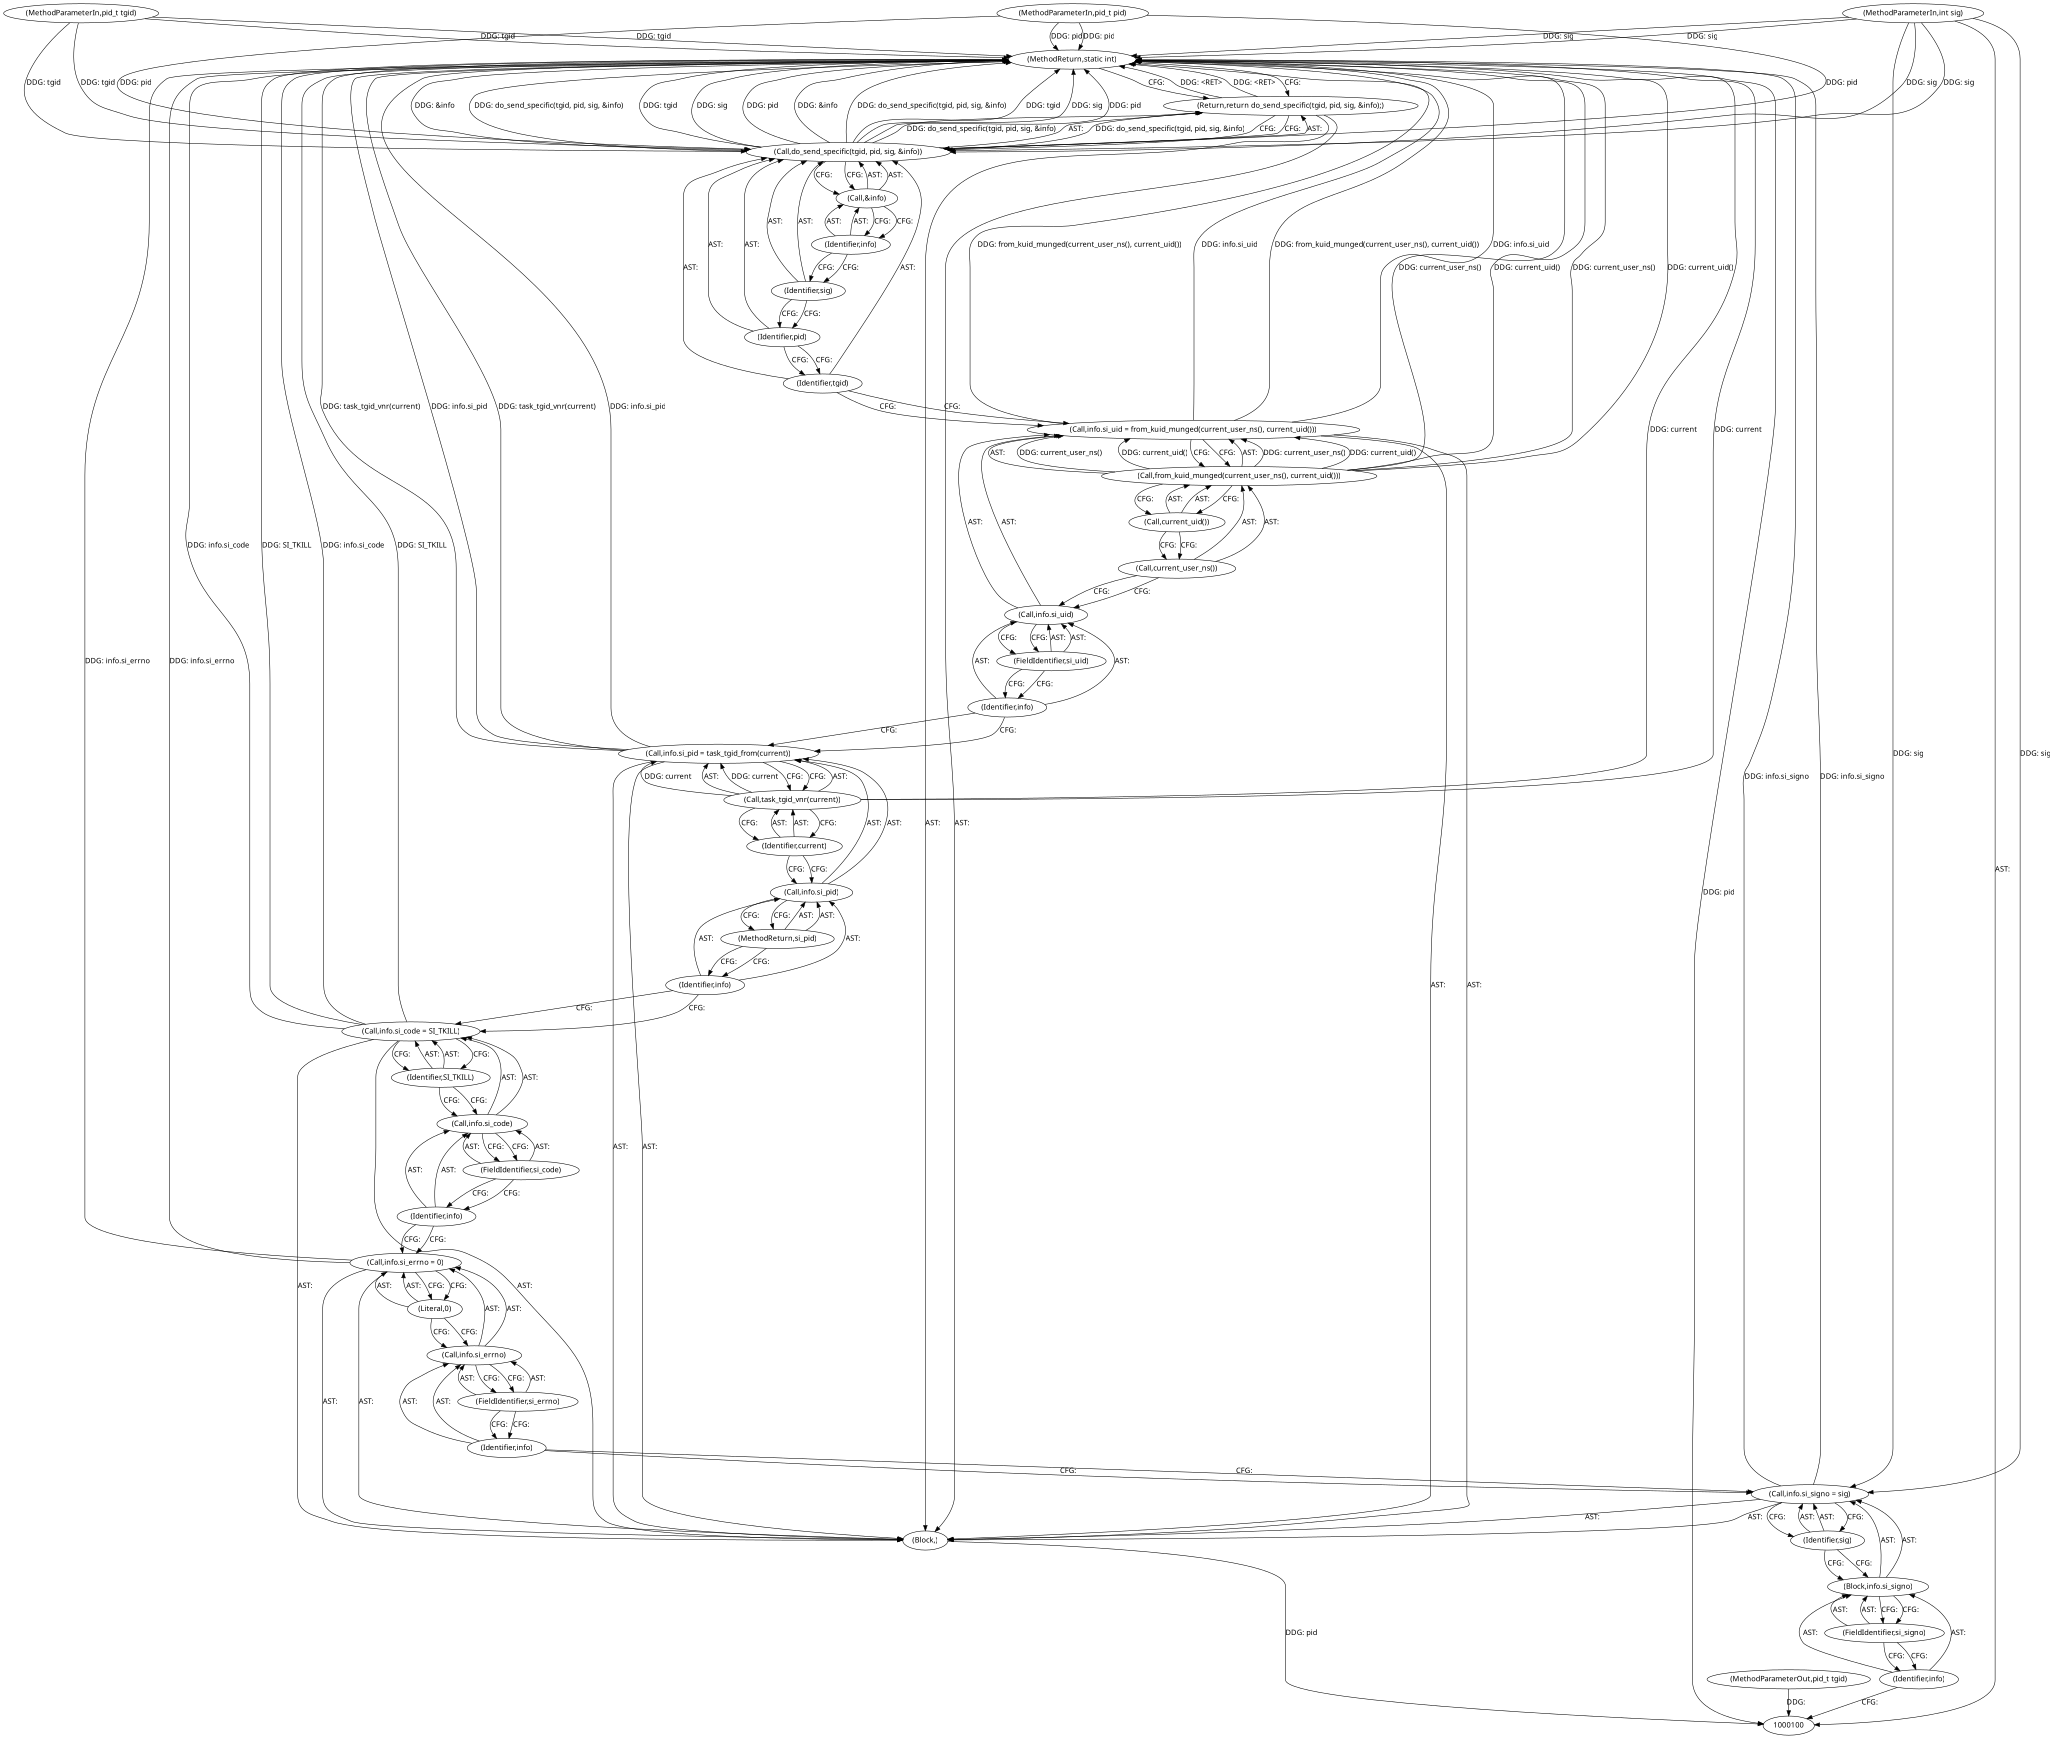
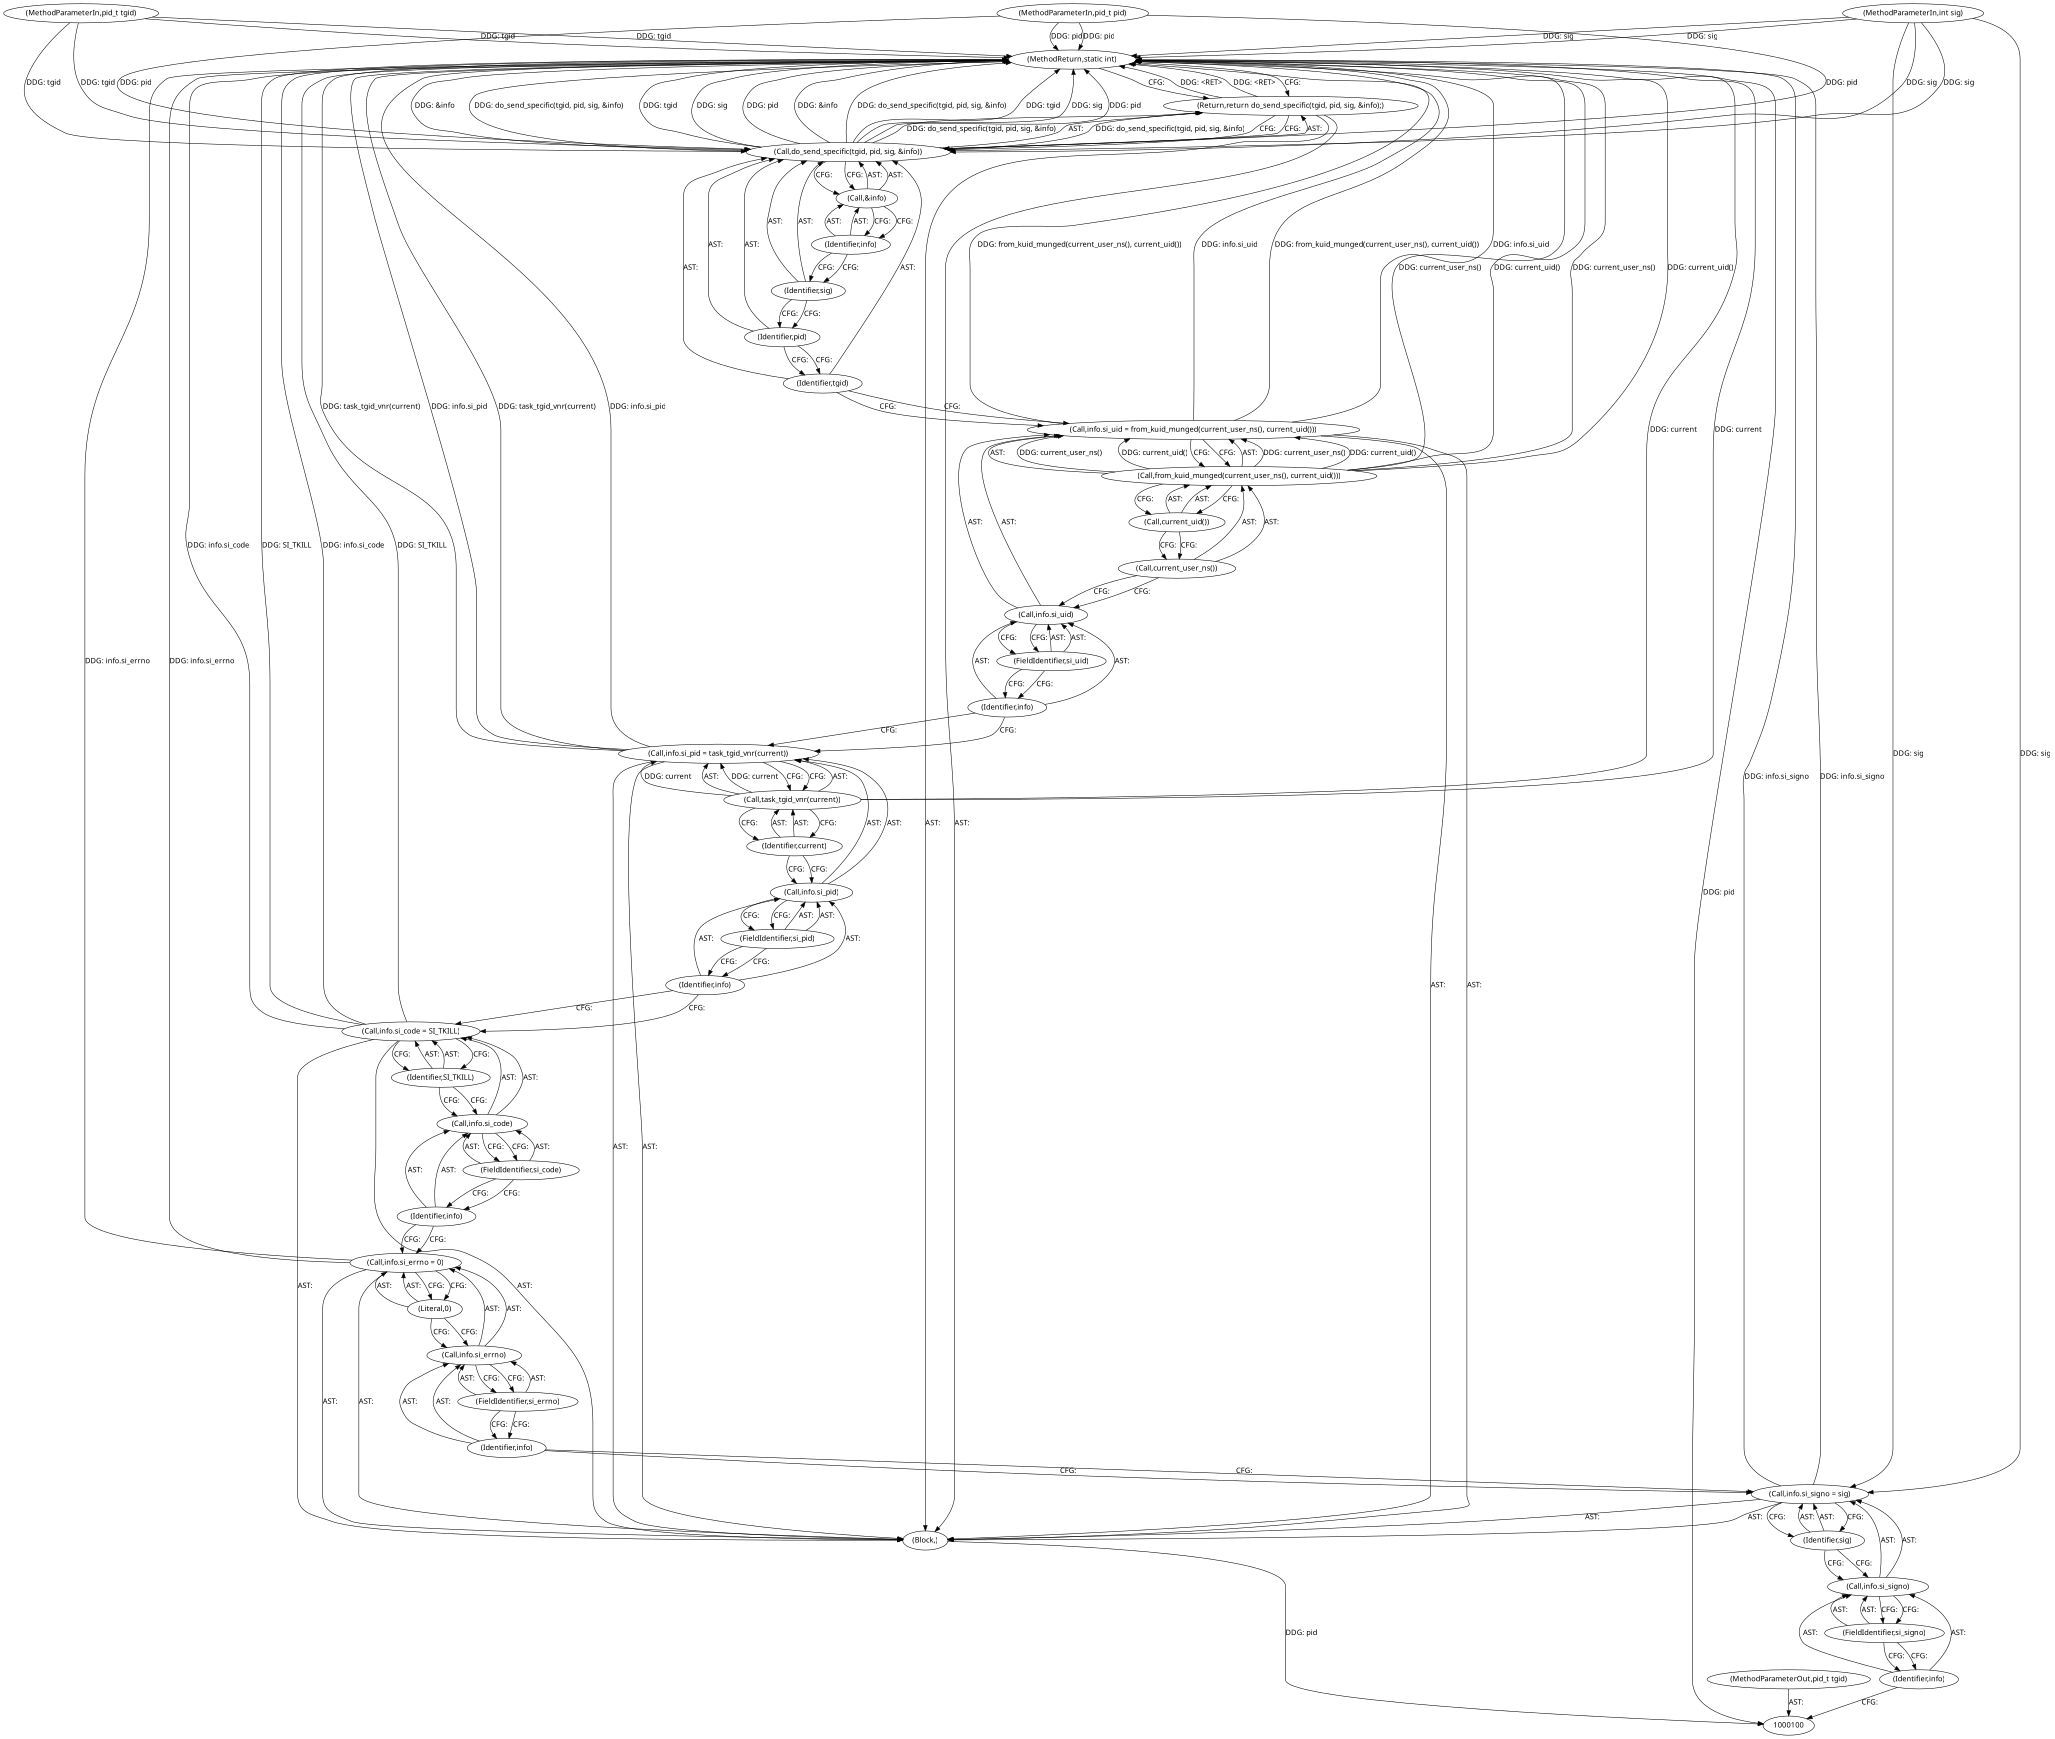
node "(Call,info.si_pid = task_tgid_from(current))": label "(Call,info.si_pid = task_tgid_from(current))" -> "(Call,info.si_pid = task_tgid_vnr(current))"
edge "(MethodParameterIn,int sig)" -> "1000100": removed, label "AST:"
node "(MethodReturn,si_pid)": label "(MethodReturn,si_pid)" -> "(FieldIdentifier,si_pid)"
node "(Block,info.si_signo)": label "(Block,info.si_signo)" -> "(Call,info.si_signo)"
edge "(MethodParameterOut,pid_t tgid)" -> "1000100": label "DDG: " -> "AST: "
